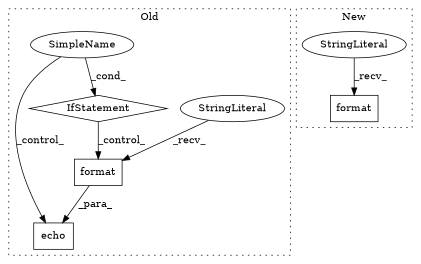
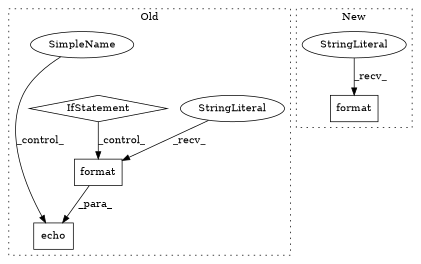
edge "SimpleName" -> "IfStatement": removed, label "_cond_"
